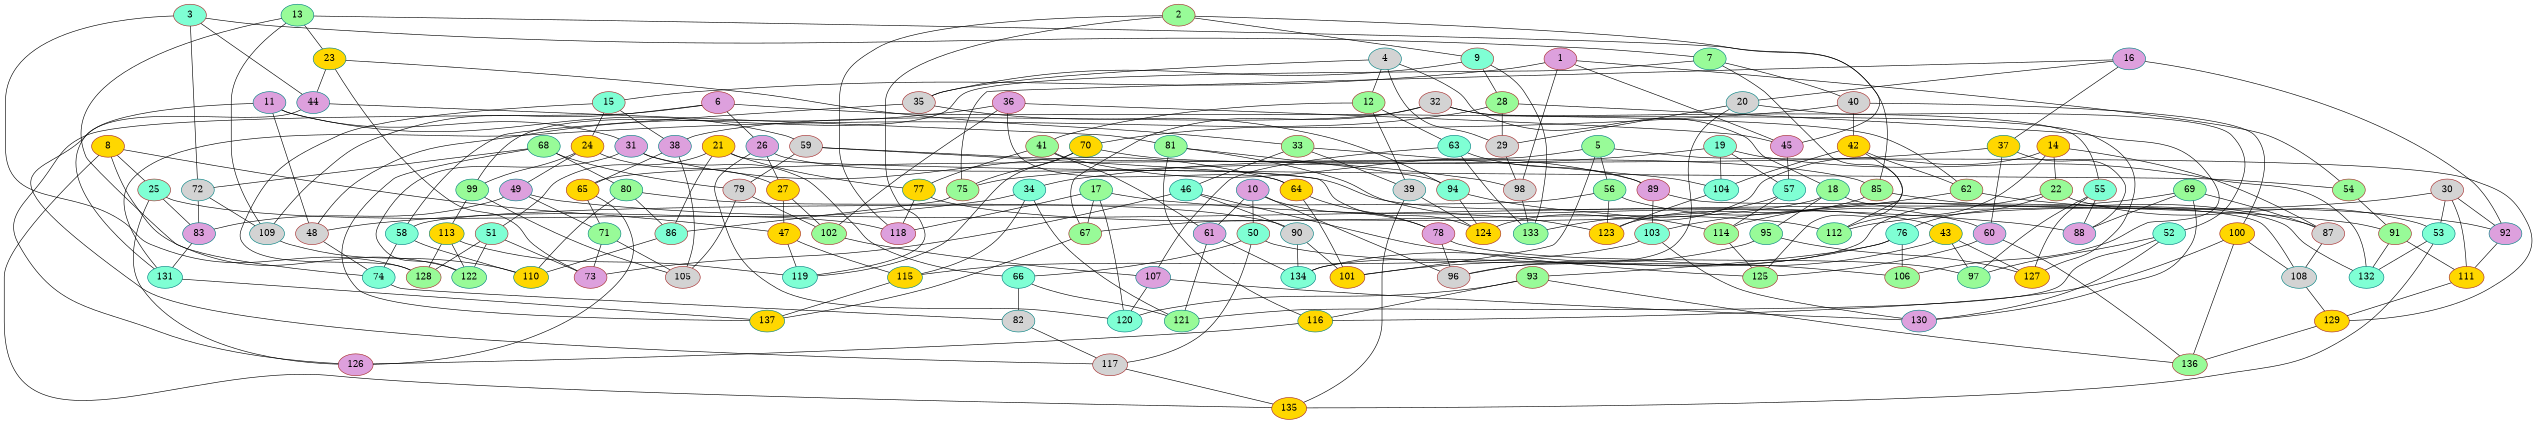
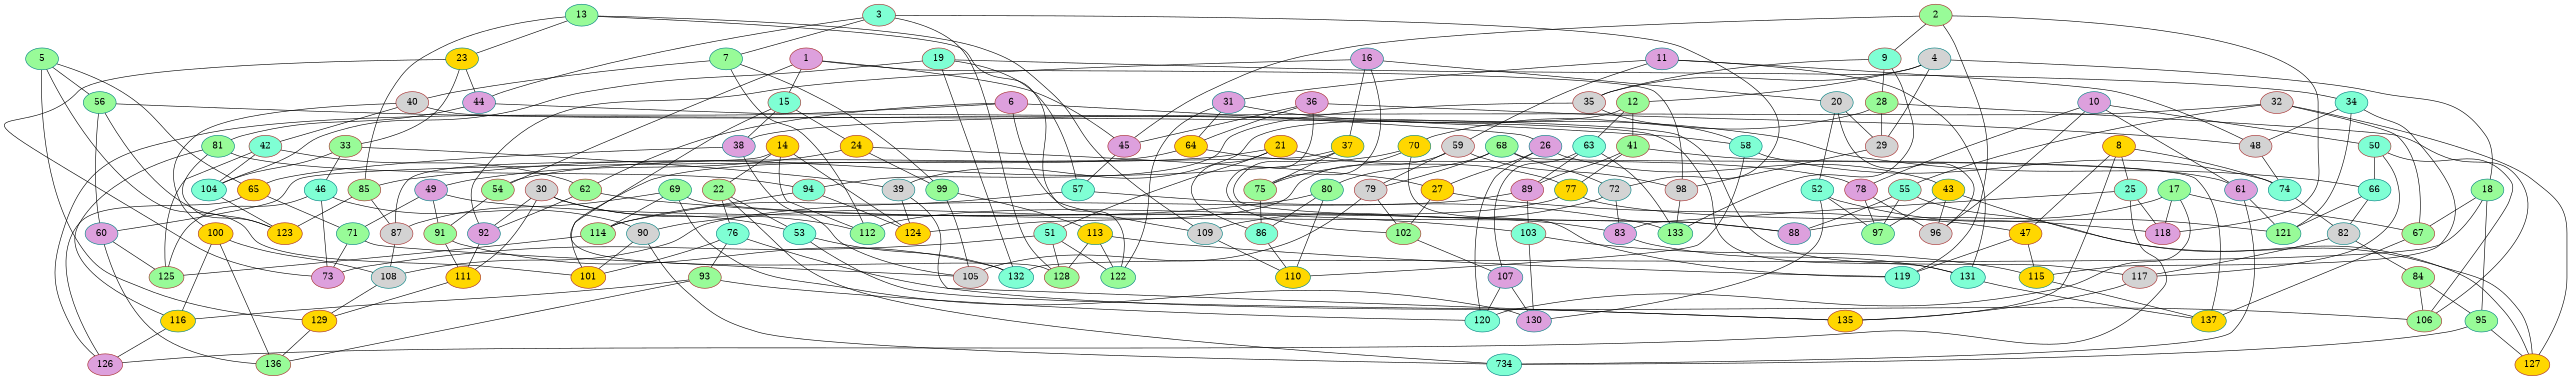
node "42": fillcolor gold -> aquamarine
node "134": label "134" -> "734"
node "84": added
